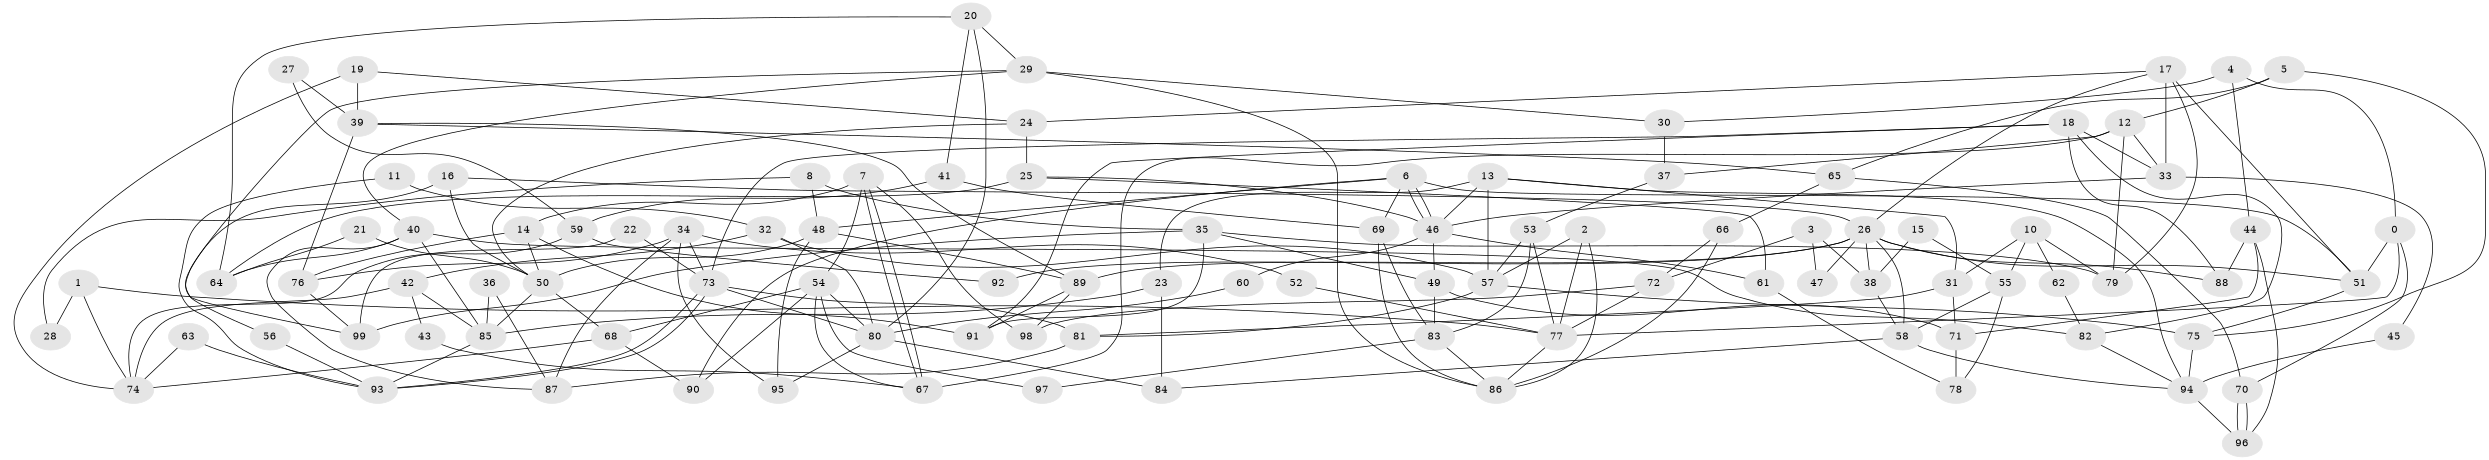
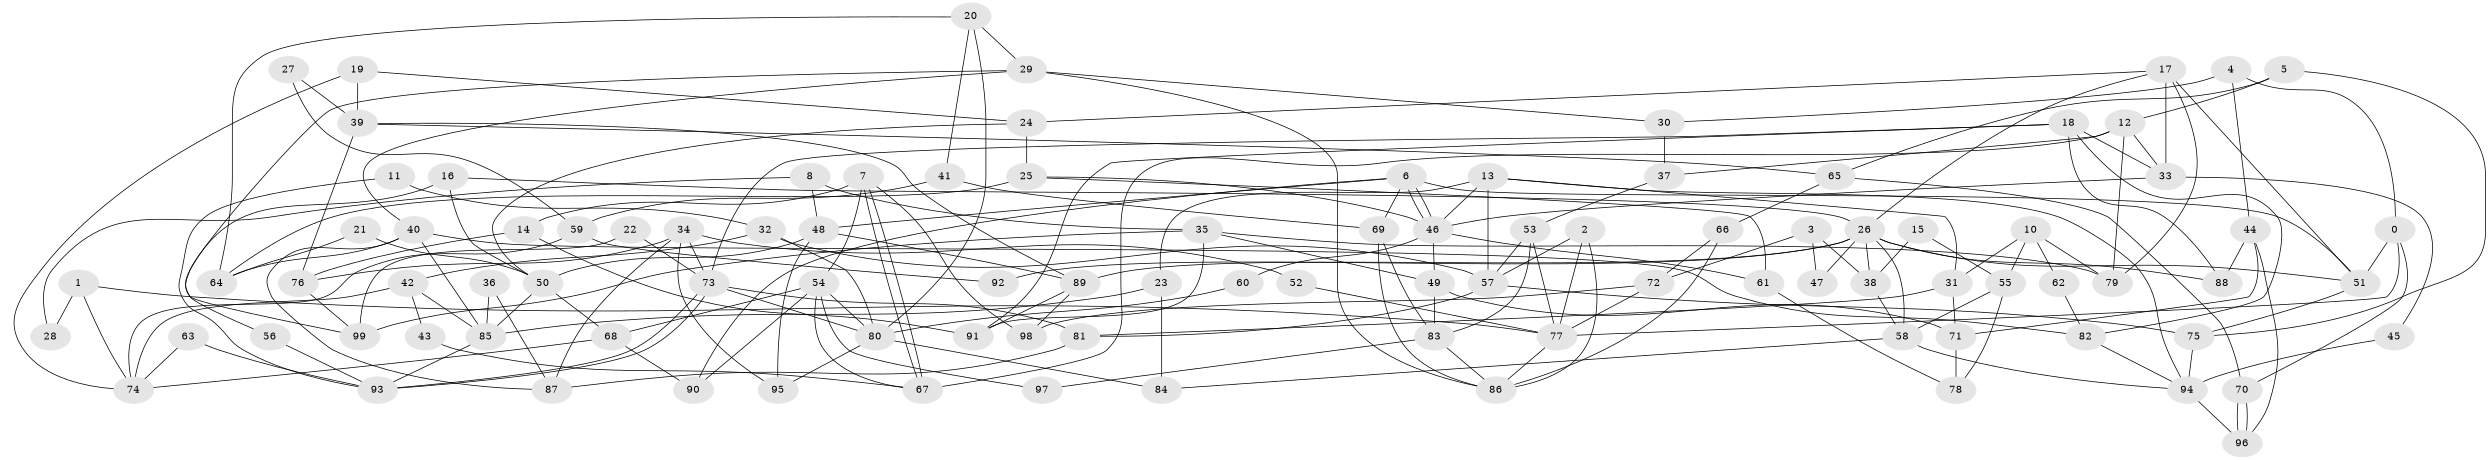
edge "14" -- "50": removed
